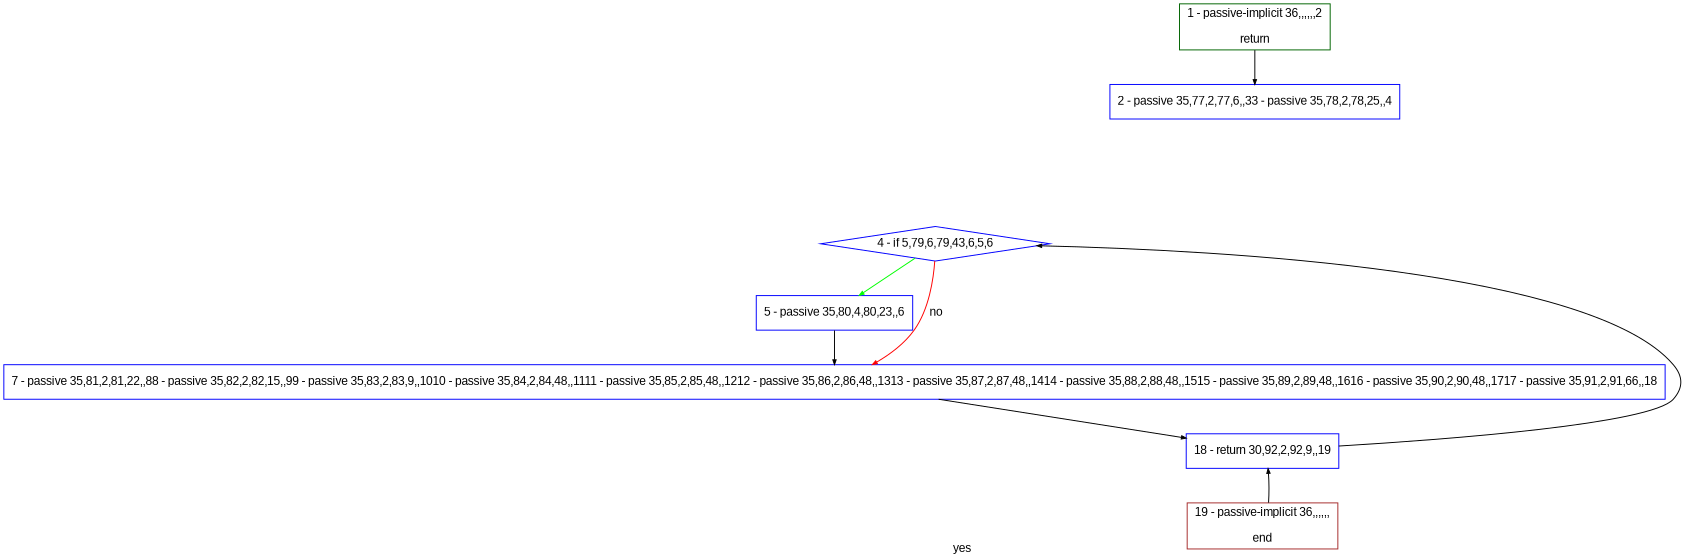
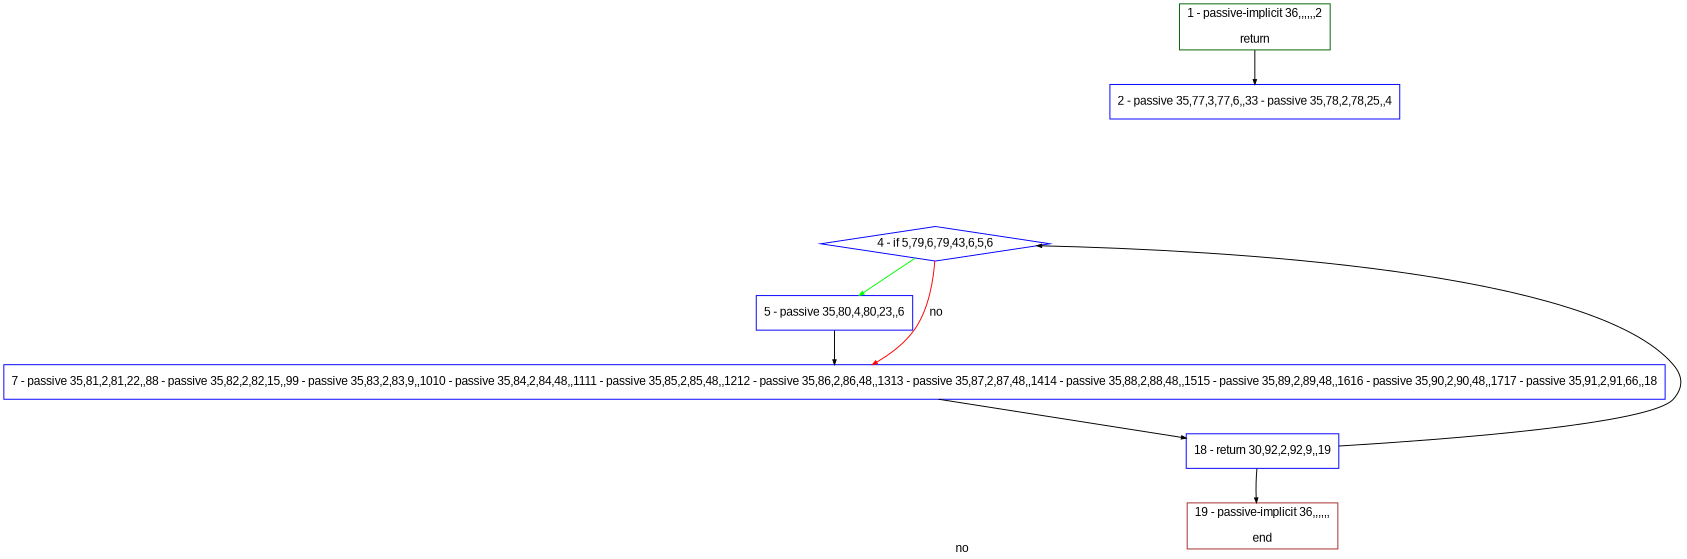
node "2 - passive 35,77,2,77,6,,33 - passive 35,78,2,78,25,,4": label "2 - passive 35,77,2,77,6,,33 - passive 35,78,2,78,25,,4" -> "2 - passive 35,77,3,77,6,,33 - passive 35,78,2,78,25,,4"
edge "19 - passive-implicit 36,,,,,, end" -> "18 - return 30,92,2,92,9,,19": reversed
edge "4 - if 5,79,6,79,43,6,5,6" -> "5 - passive 35,80,4,80,23,,6": label "yes" -> "no"
